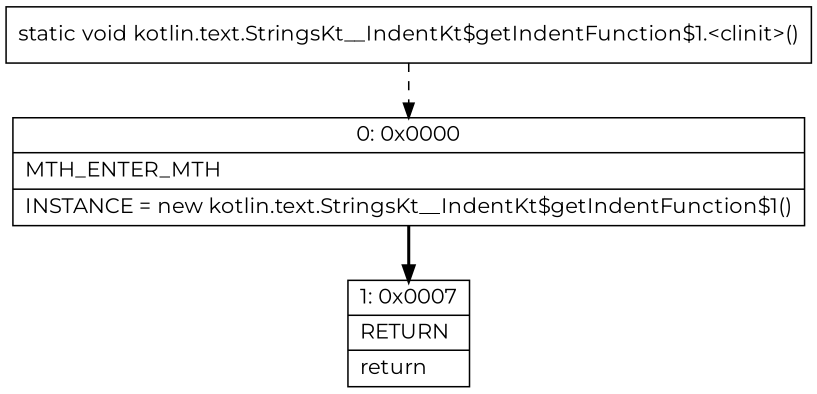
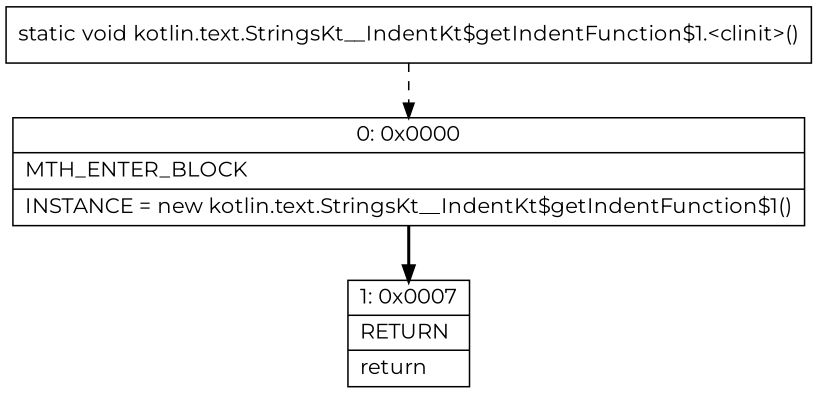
node "0: 0x0000": text "MTH_ENTER_MTH" -> "MTH_ENTER_BLOCK"
